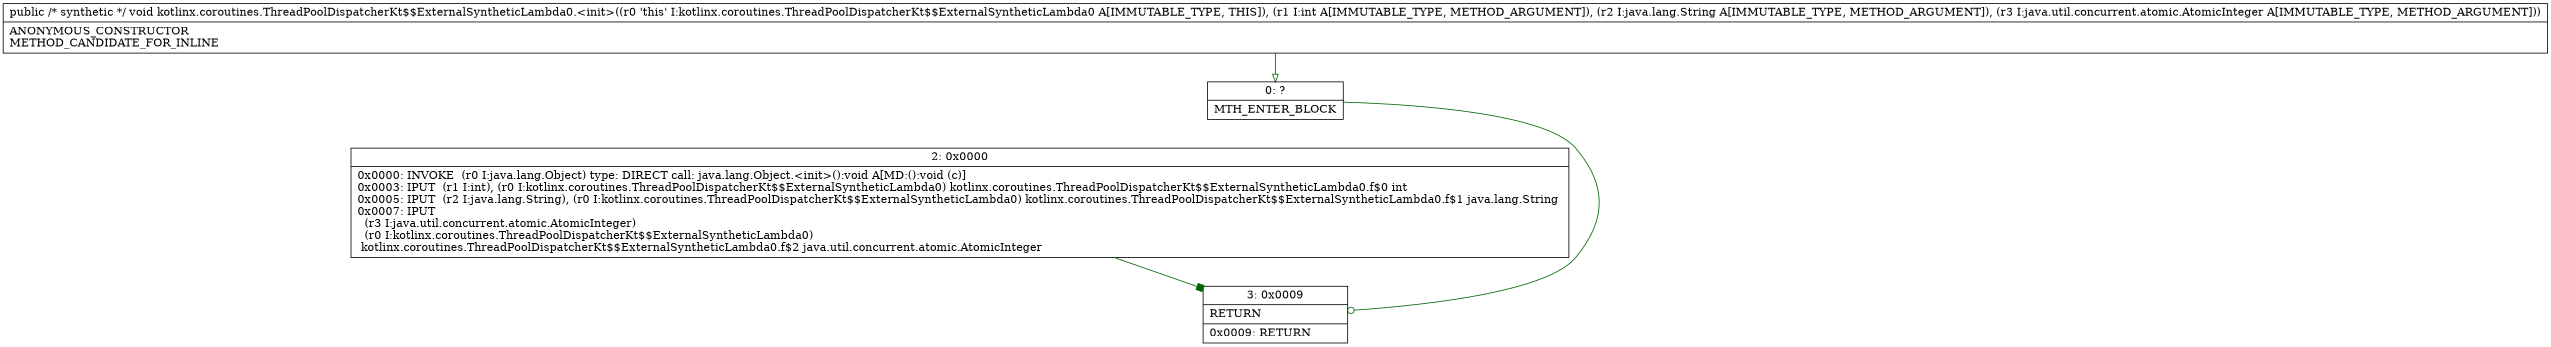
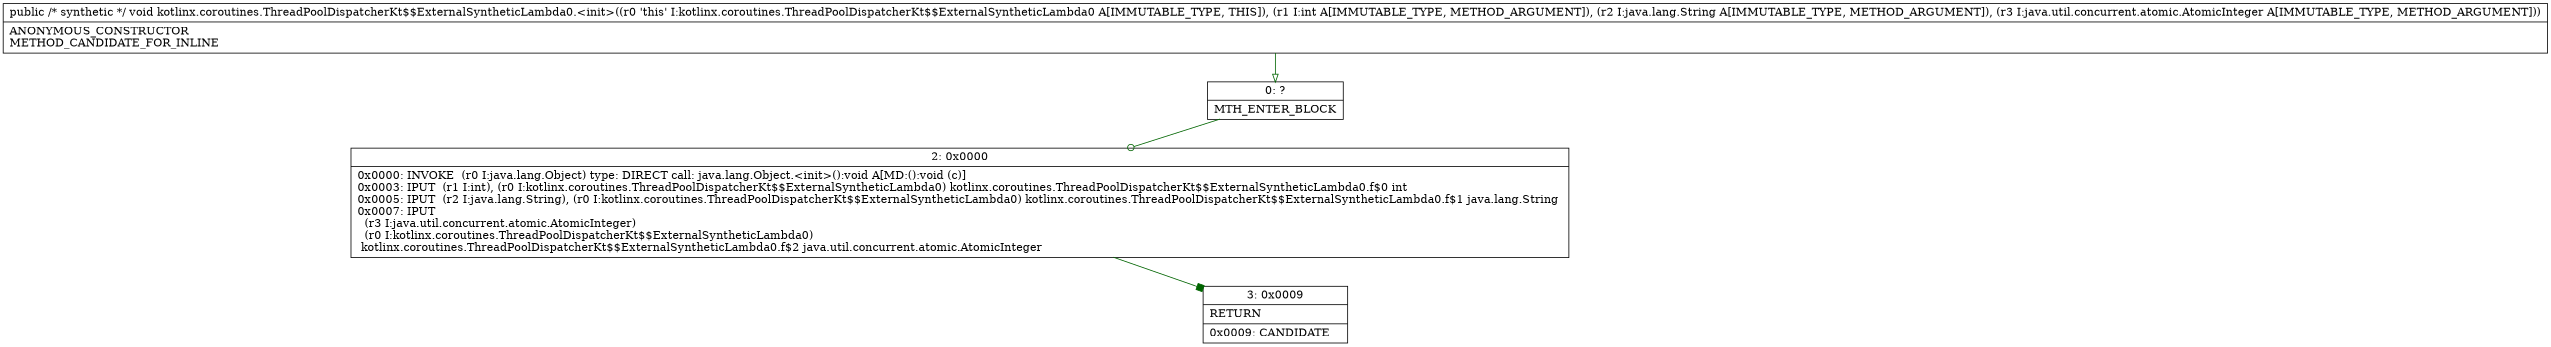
edge "0: ?" -> "3: 0x0009": now "0: ?" -> "2: 0x0000"
node "3: 0x0009": text "0x0009: RETURN" -> "0x0009: CANDIDATE"
